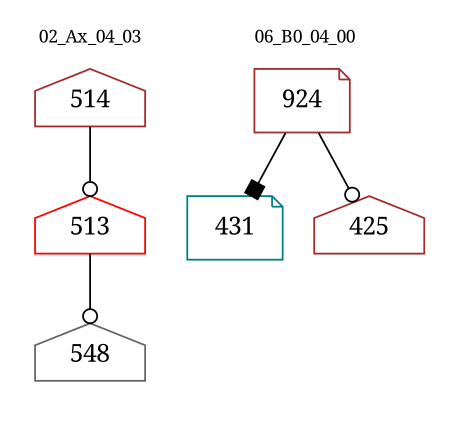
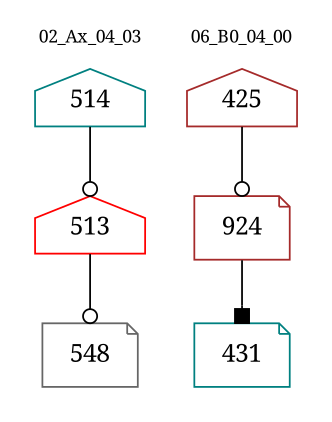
node "514": color brown -> teal
edge "924" -> "425": reversed
node "548": shape house -> note
